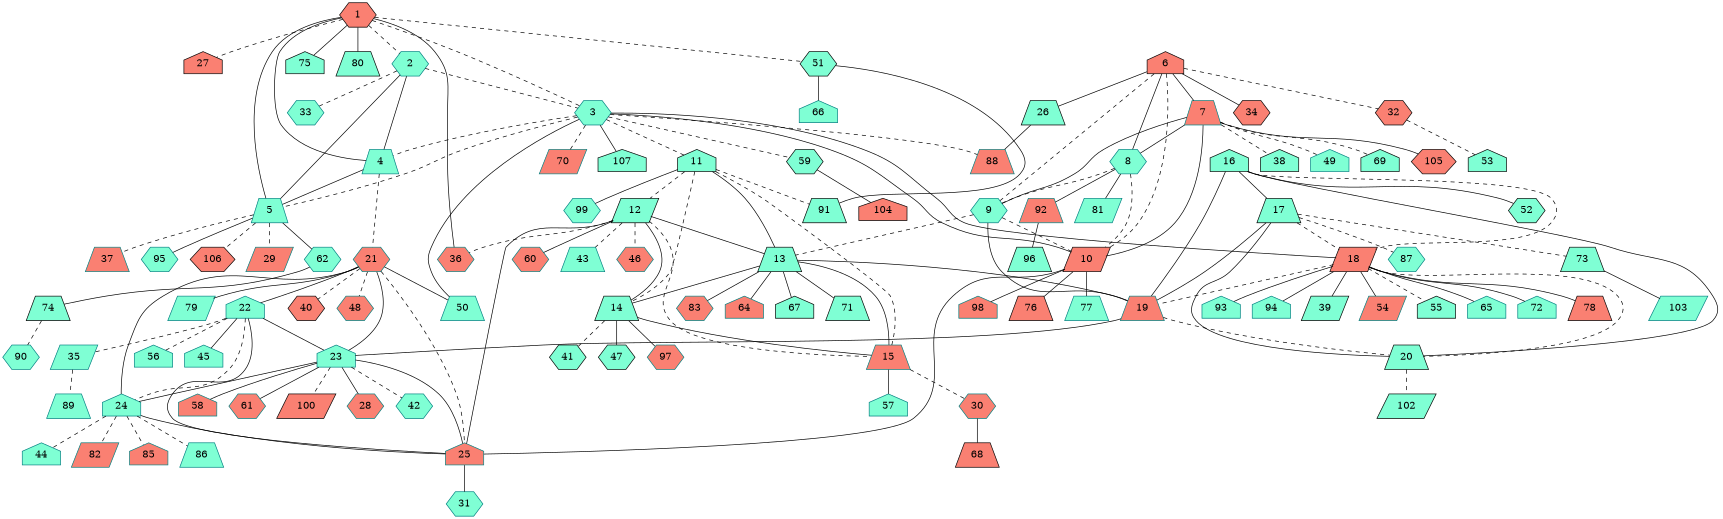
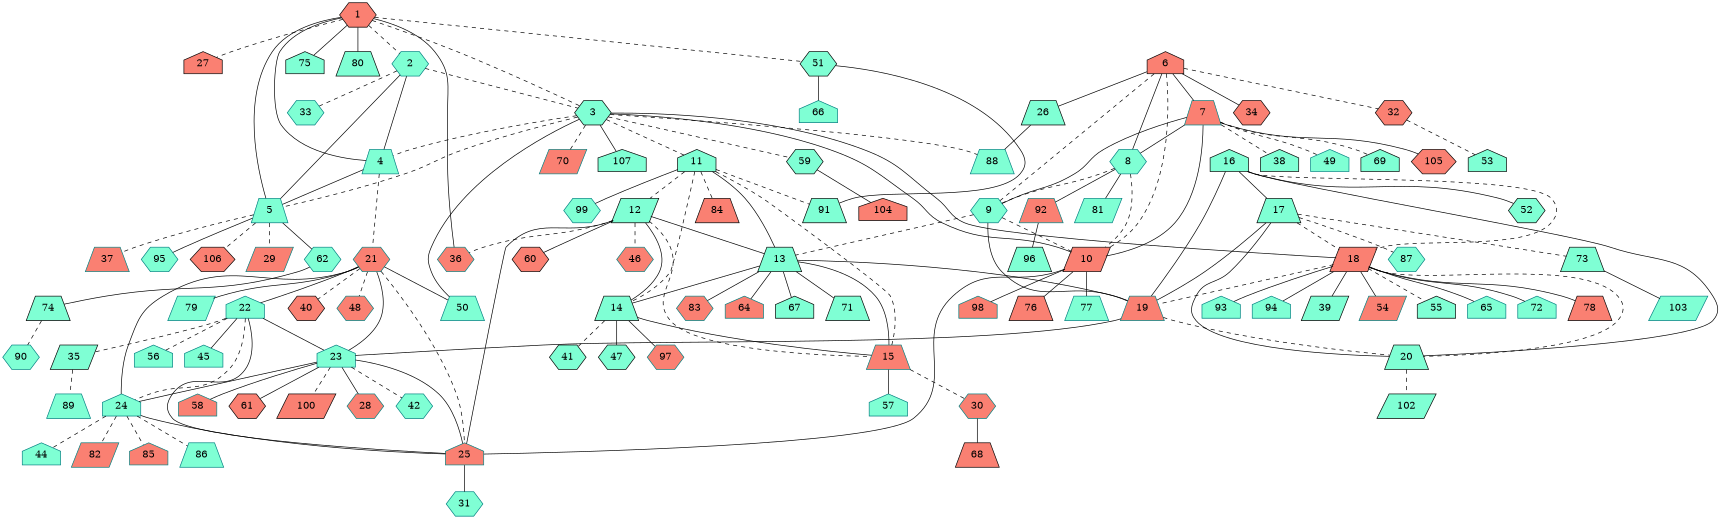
node "3": color teal -> black
node "88": fillcolor salmon -> aquamarine
node "84": added
node "60": color teal -> black
node "43": removed
node "35": color teal -> black
node "61": color teal -> black
